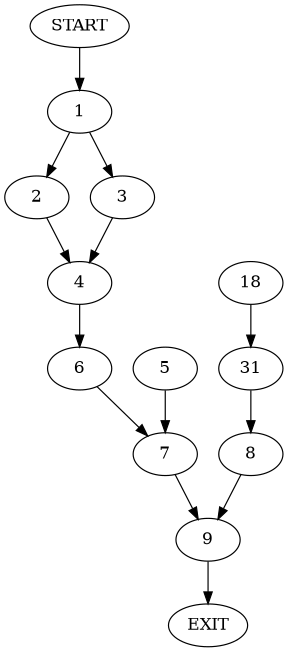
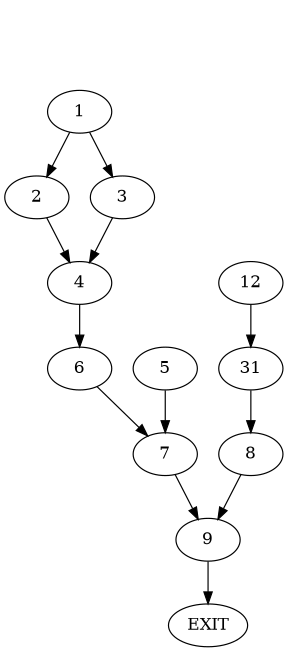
node "START": removed
node "18": label "18" -> "12"
